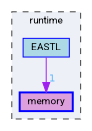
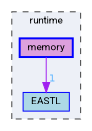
edge "EASTL" -> "memory": reversed
